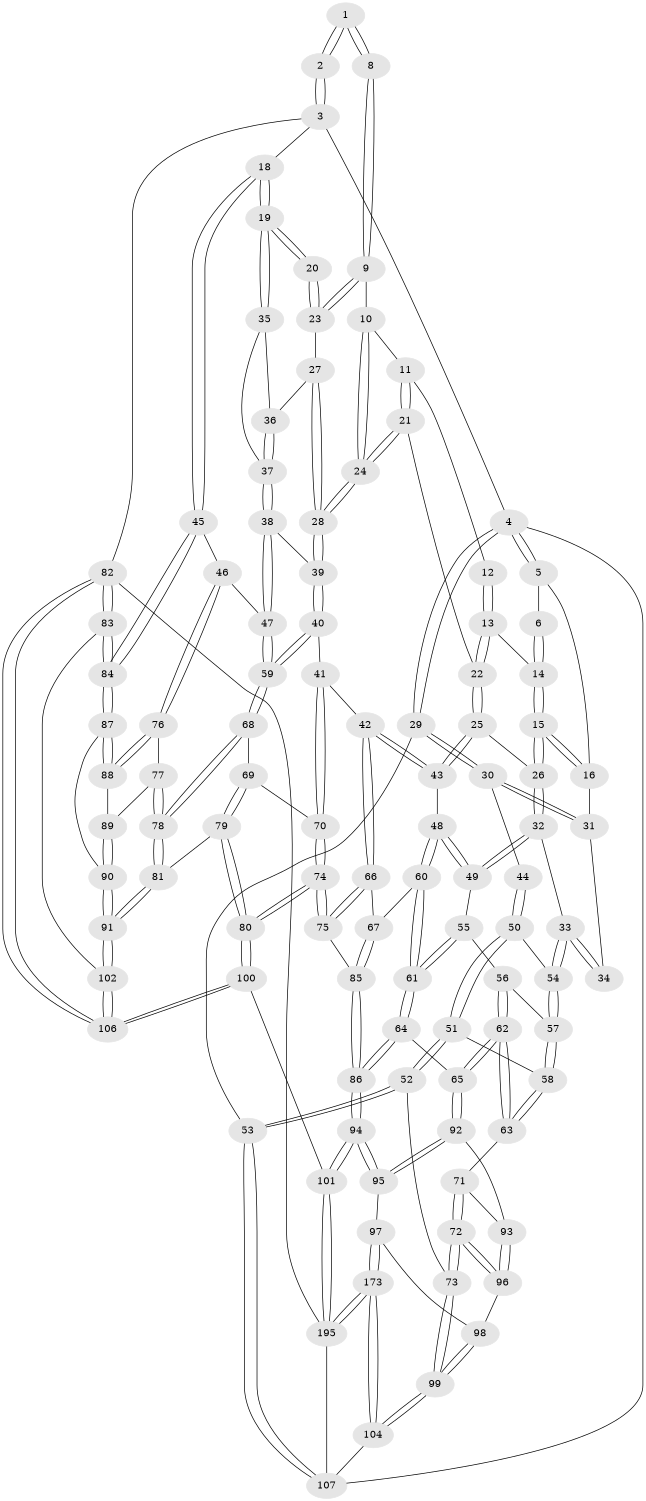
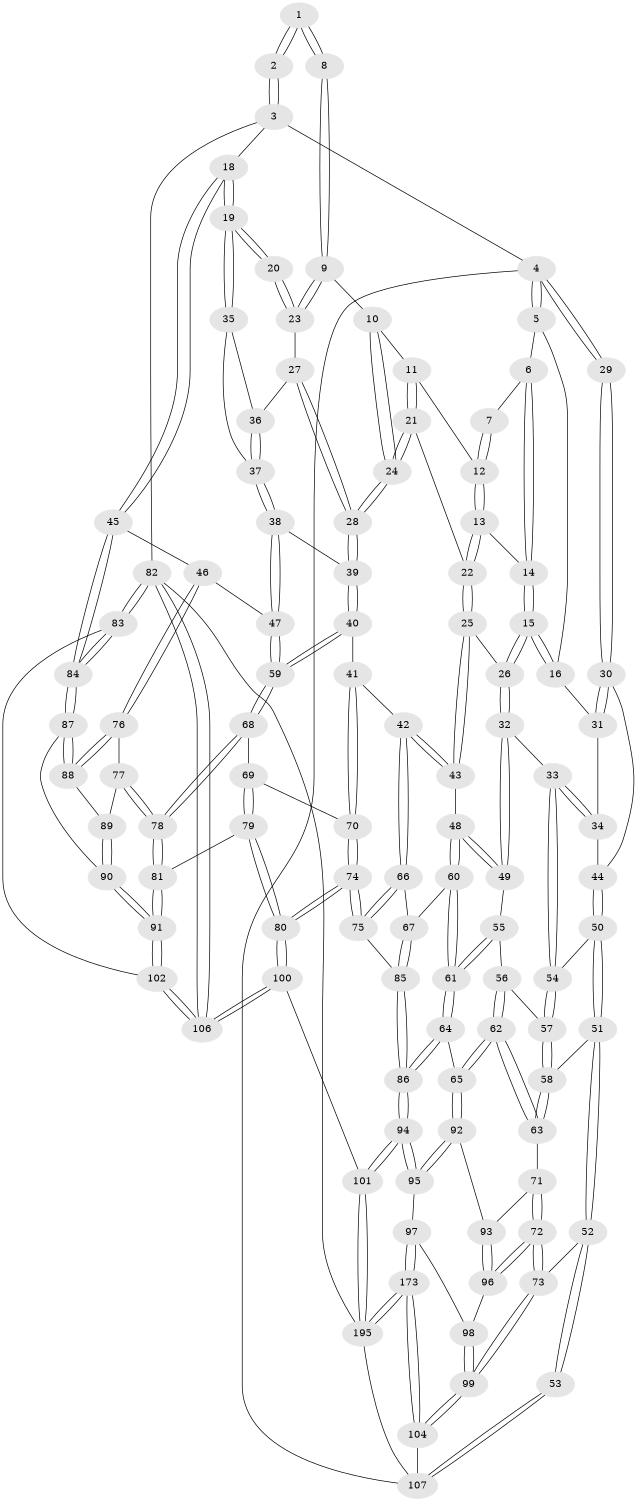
node "7": added
edge "34" -- "44": added
edge "29" -- "53": removed
